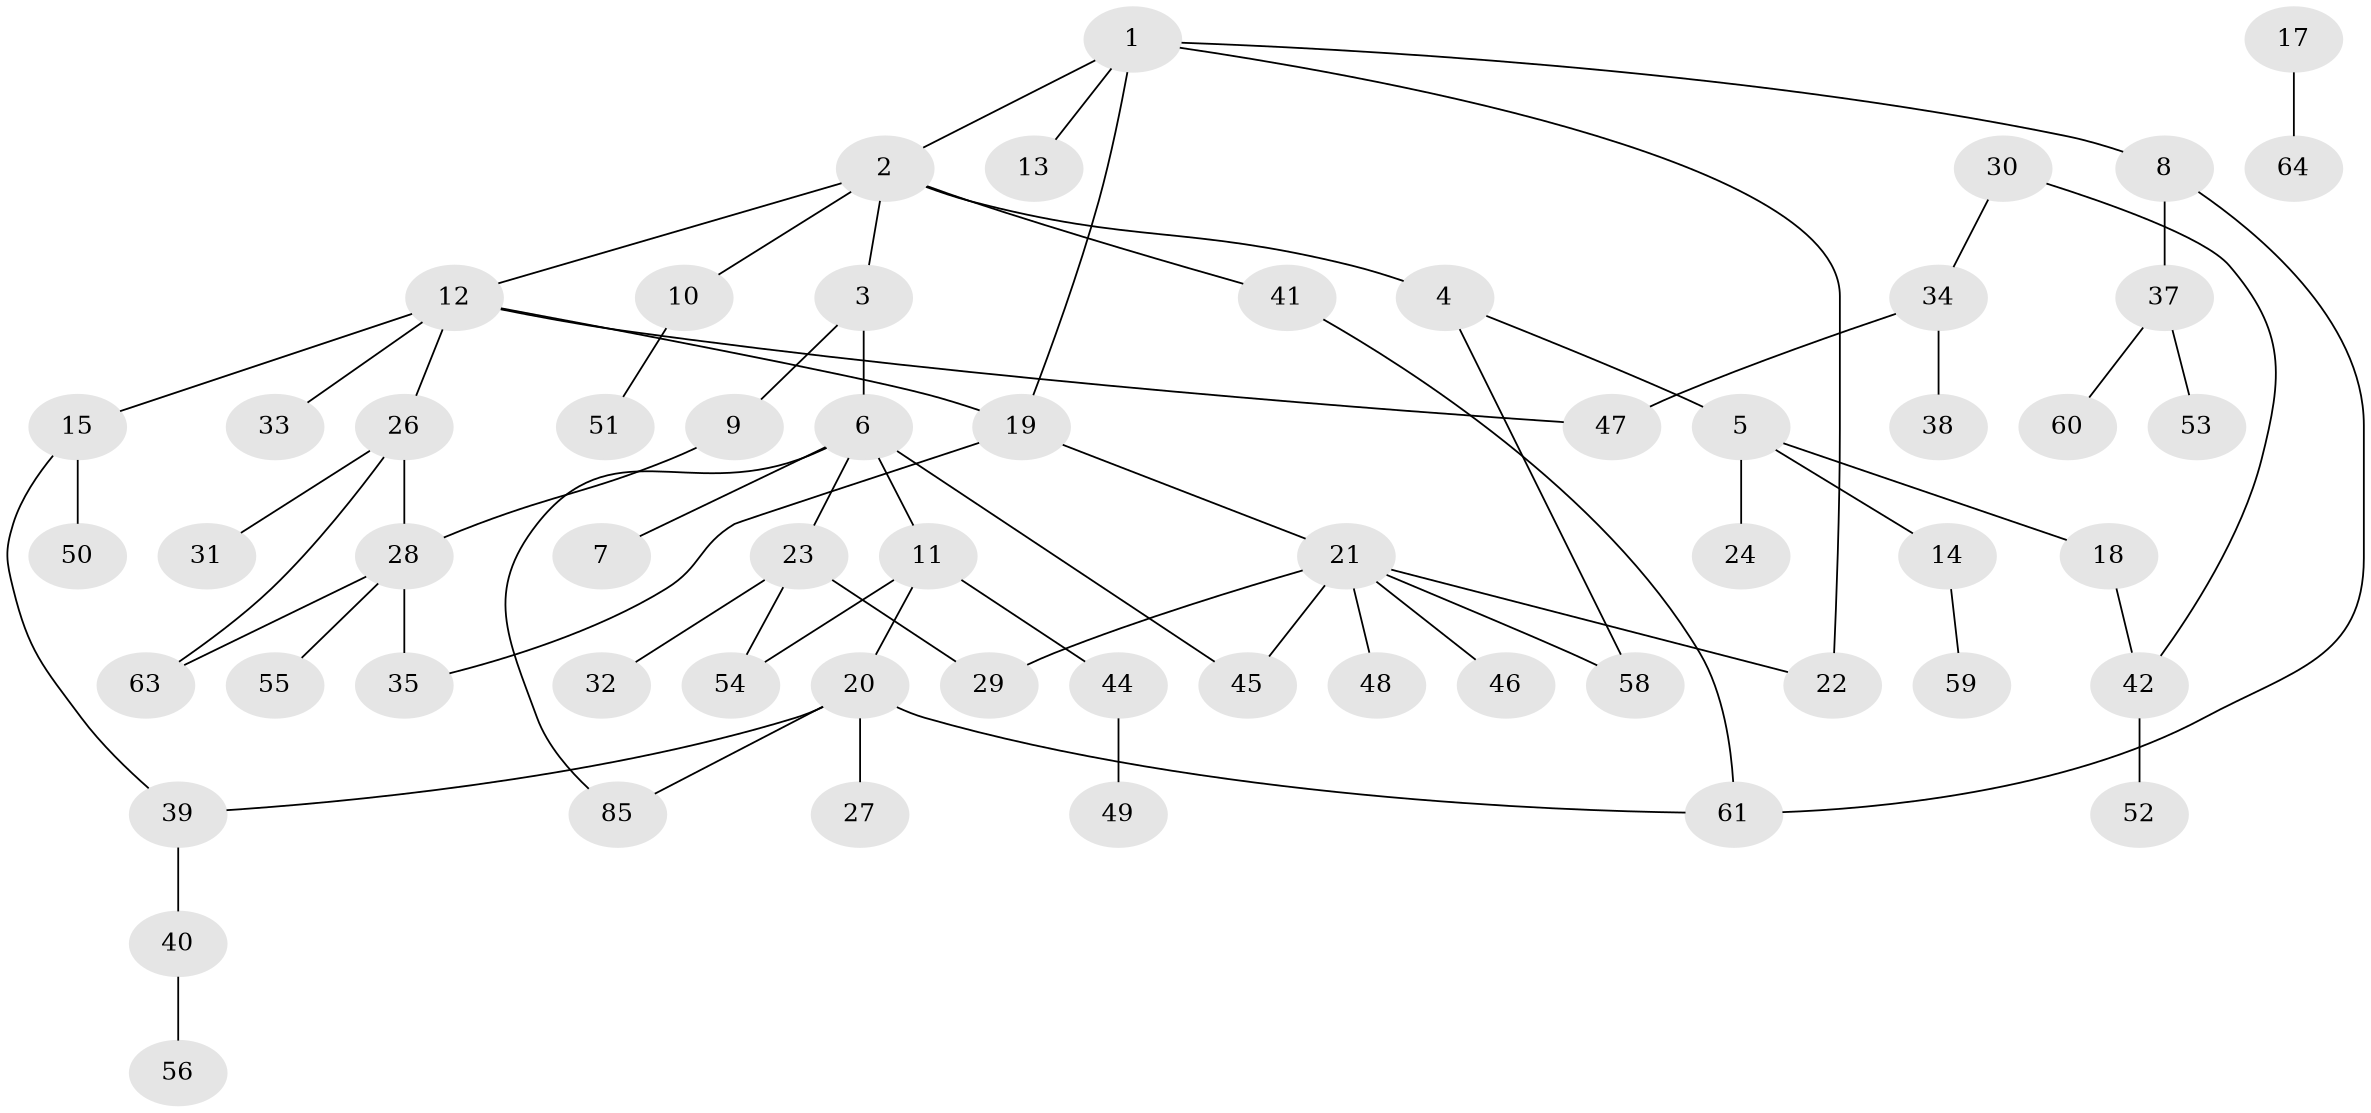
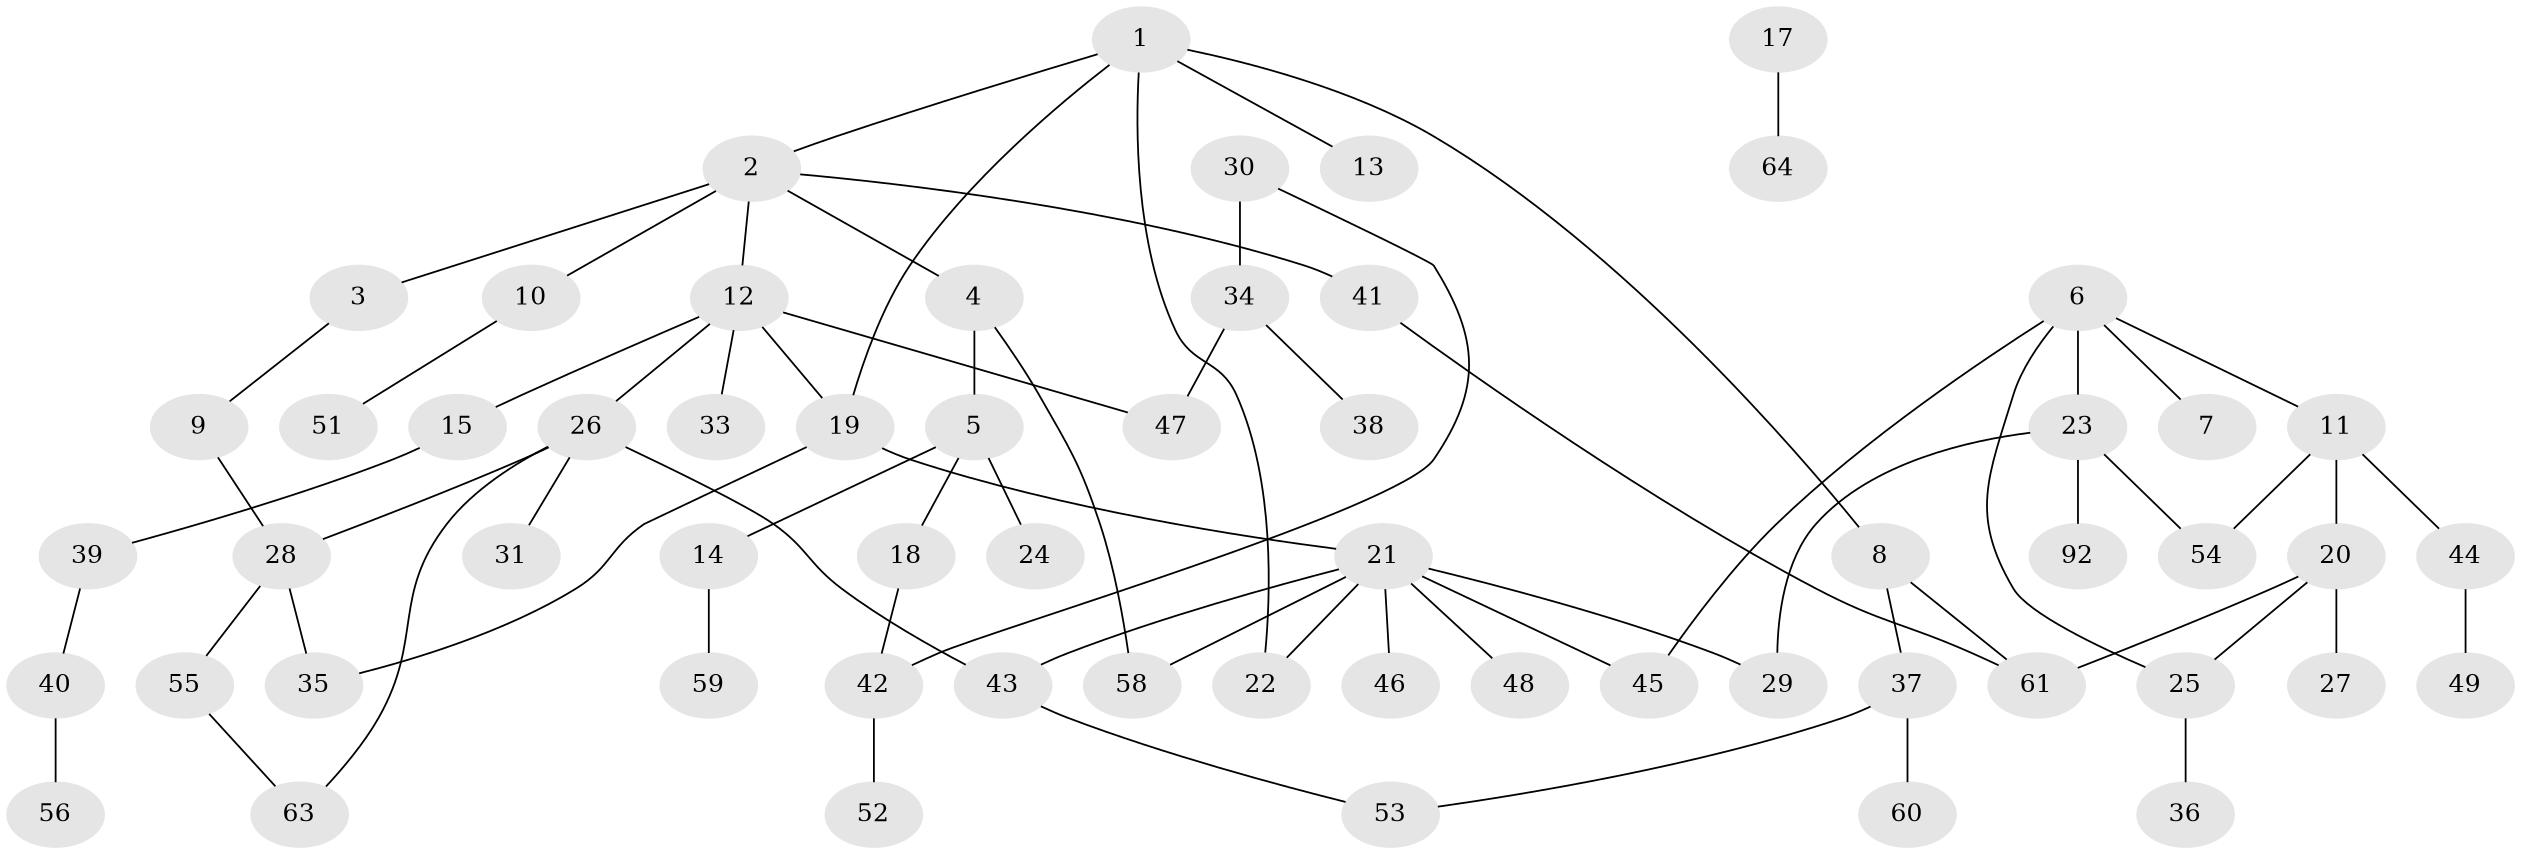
edge "3" -- "6": removed
node "50": removed
edge "28" -- "63": now "55" -- "63"
node "32": label "32" -> "92"
node "43": added
edge "20" -- "39": removed
node "85": label "85" -> "25"
node "36": added
